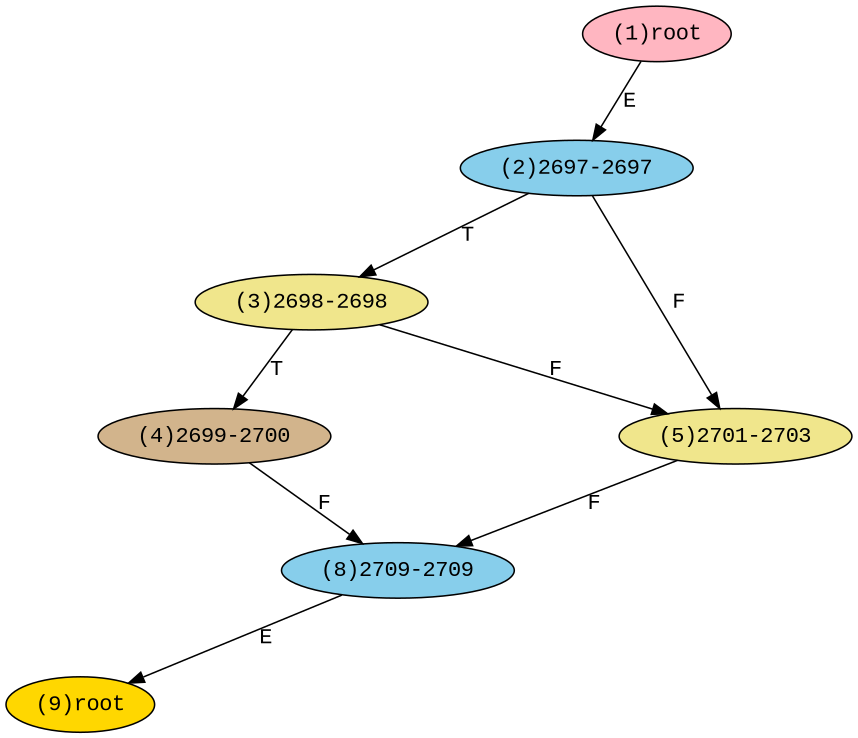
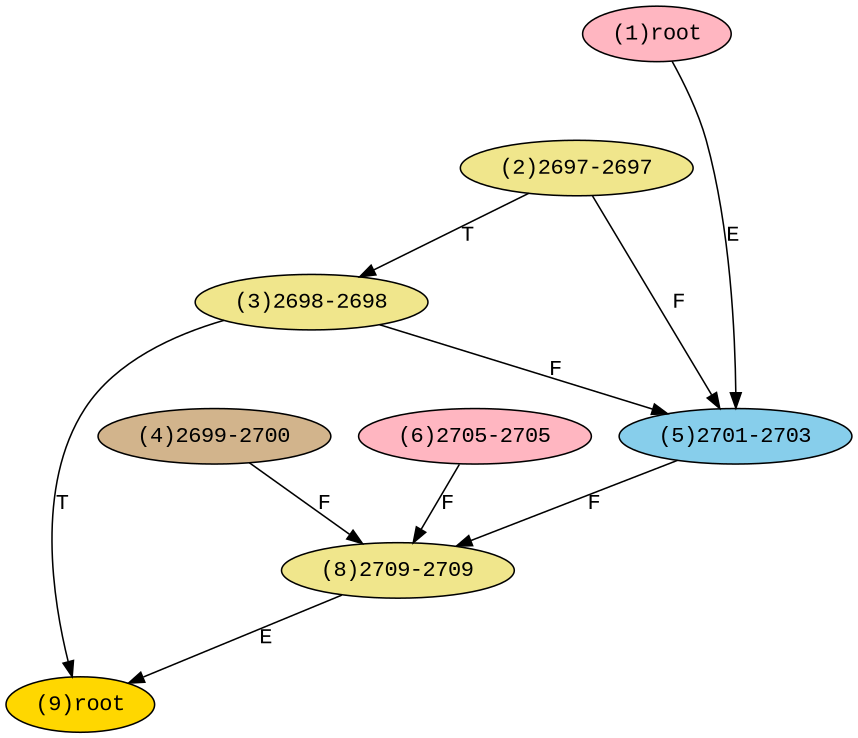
edge "(1)root" -> "(2)2697-2697": now "(1)root" -> "(5)2701-2703"
node "(2)2697-2697": fillcolor skyblue -> khaki
edge "(3)2698-2698" -> "(4)2699-2700": now "(3)2698-2698" -> "(9)root"
node "(6)2705-2705": added
node "(5)2701-2703": fillcolor khaki -> skyblue
node "(8)2709-2709": fillcolor skyblue -> khaki
